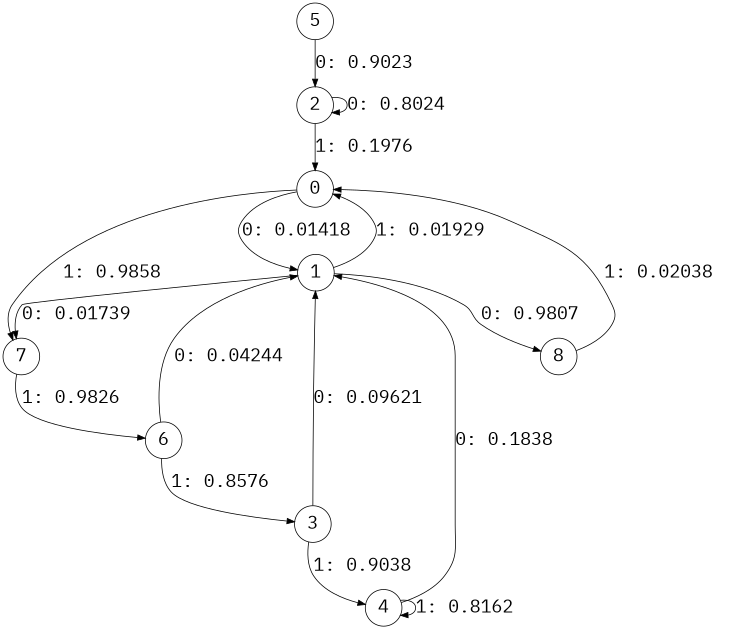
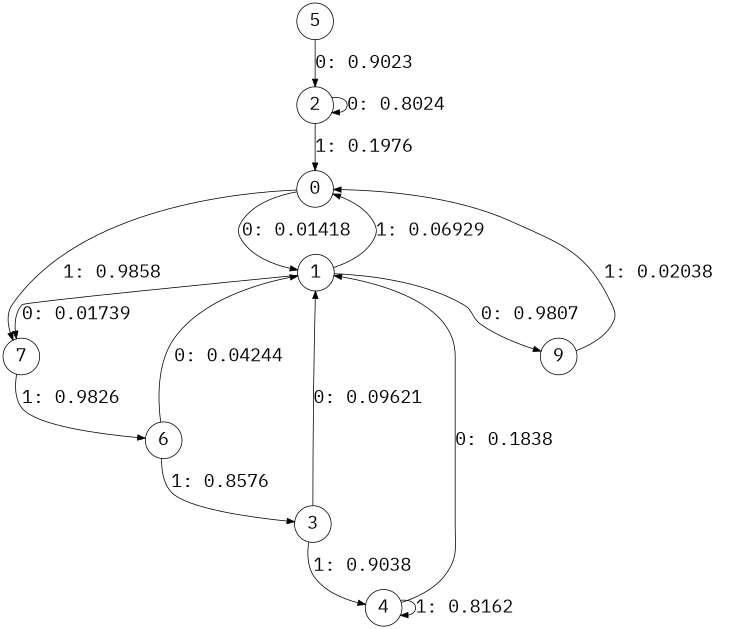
edge "1" -> "0": label "1: 0.01929  " -> "1: 0.06929  "
node "8": label "8" -> "9"
